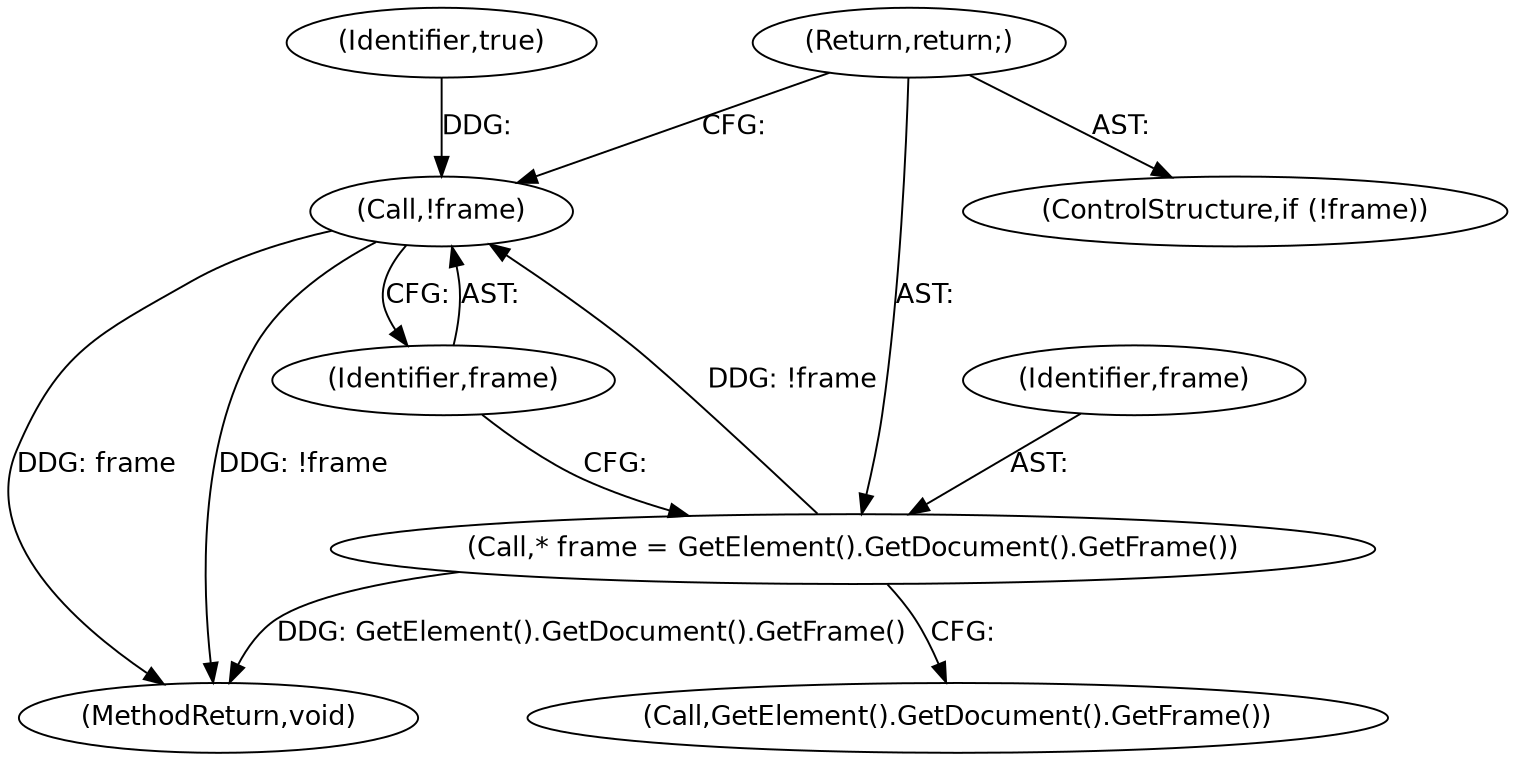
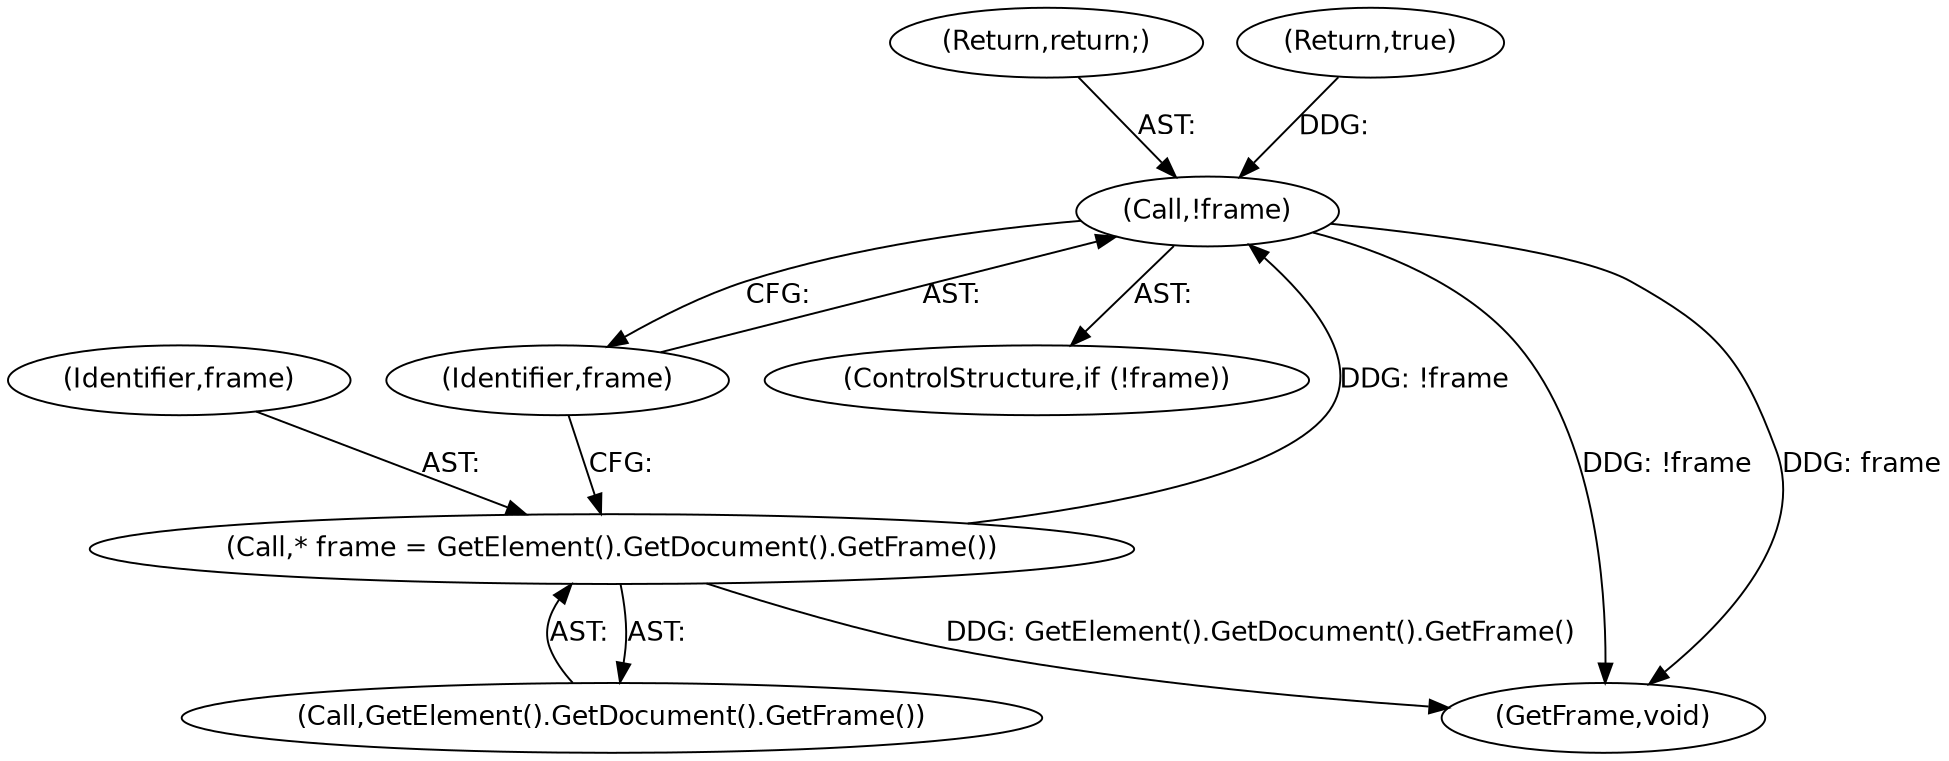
node "(Identifier,true)": label "(Identifier,true)" -> "(Return,true)"
edge "(Return,return;)" -> "(ControlStructure,if (!frame))": now "(Call,!frame)" -> "(ControlStructure,if (!frame))"
edge "(Return,return;)" -> "(Call,!frame)": label "CFG: " -> "AST: "
edge "(Return,return;)" -> "(Call,* frame = GetElement().GetDocument().GetFrame())": now "(Call,GetElement().GetDocument().GetFrame())" -> "(Call,* frame = GetElement().GetDocument().GetFrame())"
edge "(Call,* frame = GetElement().GetDocument().GetFrame())" -> "(Call,GetElement().GetDocument().GetFrame())": label "CFG: " -> "AST: "
node "(MethodReturn,void)": label "(MethodReturn,void)" -> "(GetFrame,void)"
